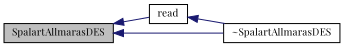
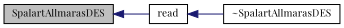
edge "~SpalartAllmarasDES" -> "SpalartAllmarasDES": removed
